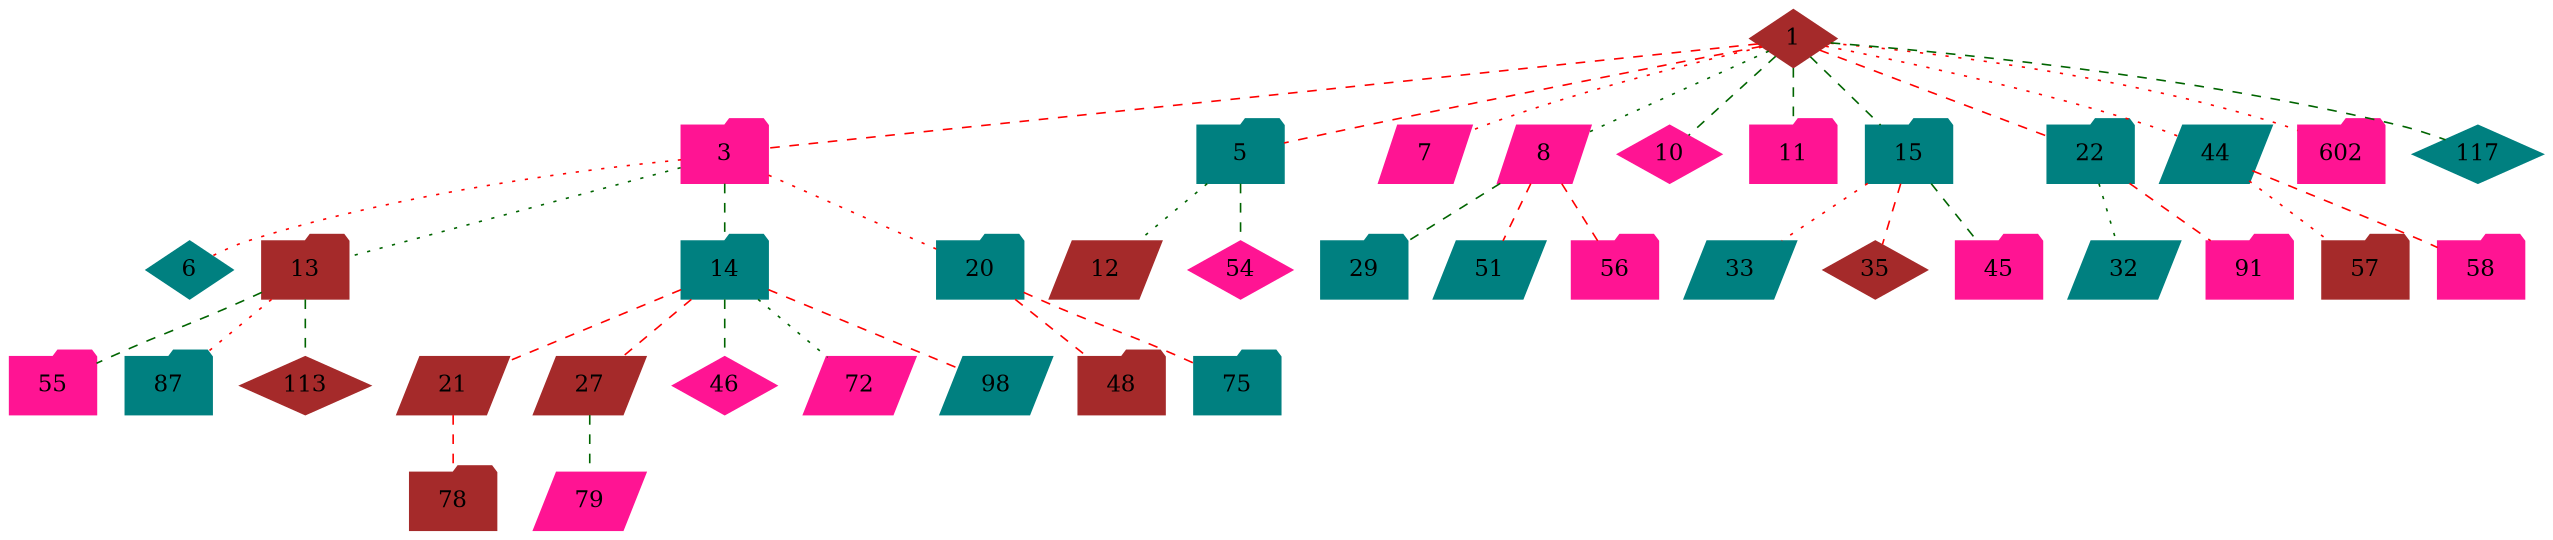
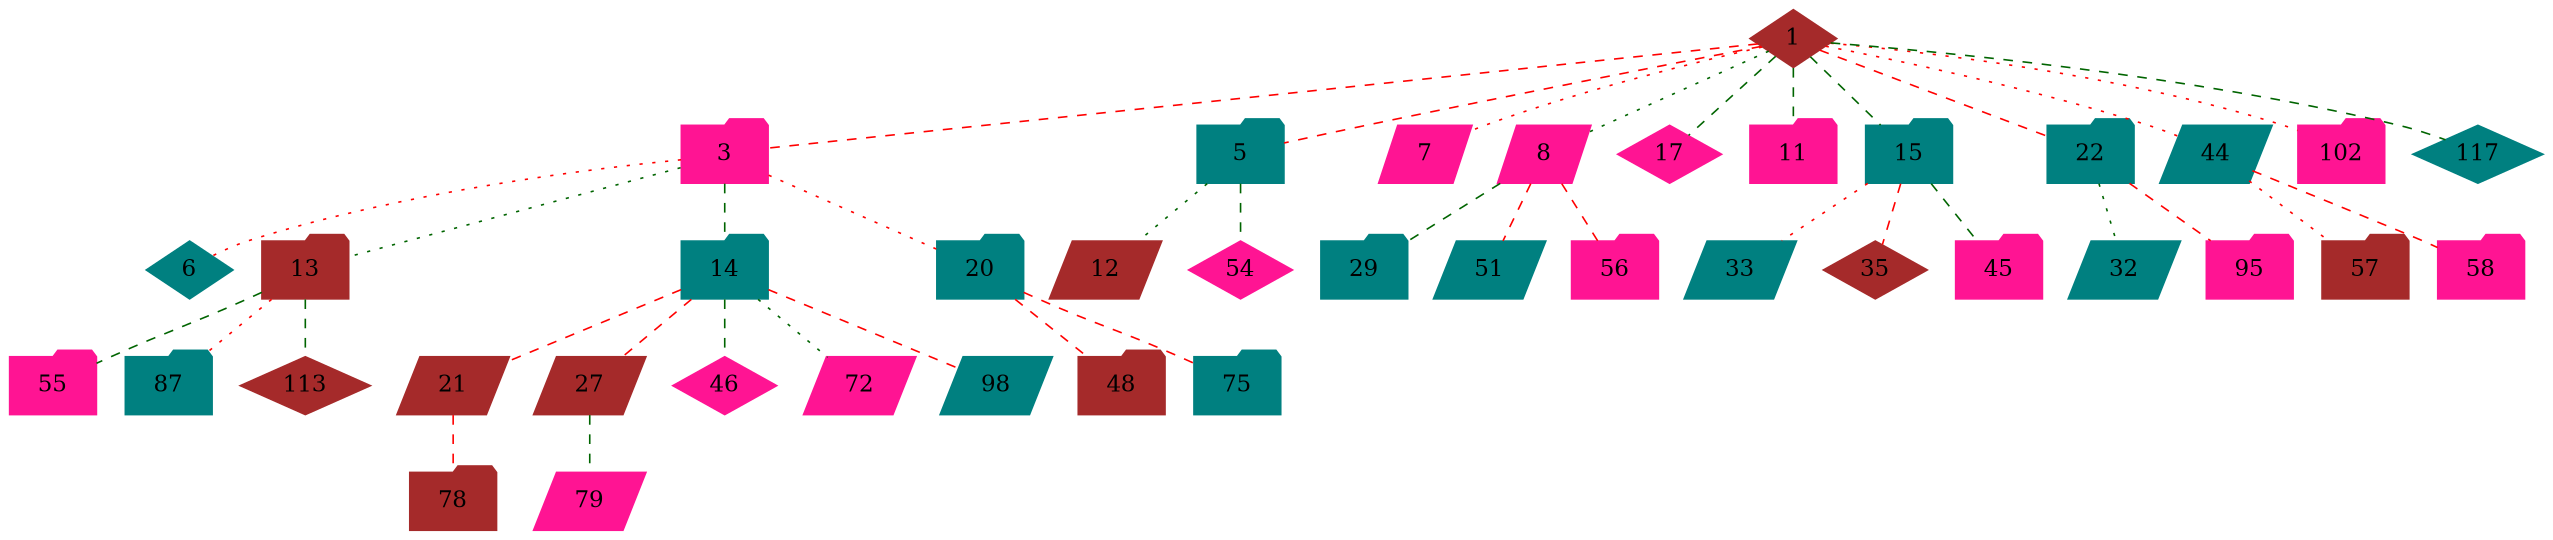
node "10": label "10" -> "17"
node "602": label "602" -> "102"
node "91": label "91" -> "95"
